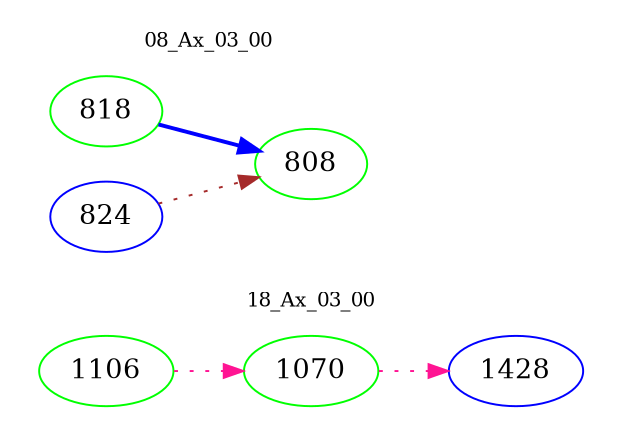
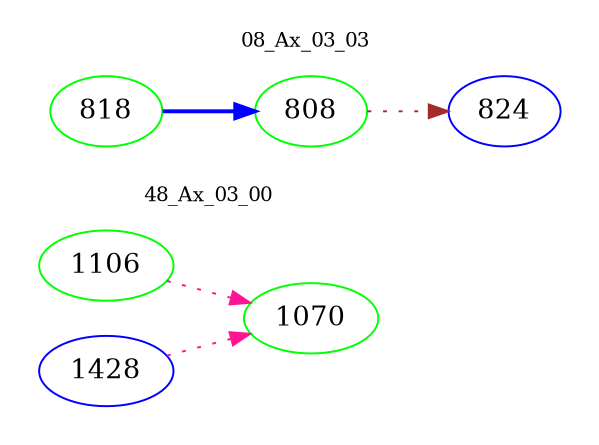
cluster "08_Ax_03_00": label "08_Ax_03_00" -> "08_Ax_03_03"
edge "824" -> "808": reversed
cluster "18_Ax_03_00": label "18_Ax_03_00" -> "48_Ax_03_00"
edge "1070" -> "1428": reversed
